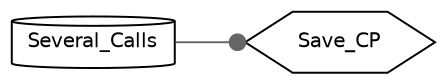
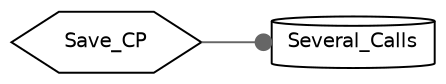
edge "Several_Calls" -> "Save_CP": reversed
